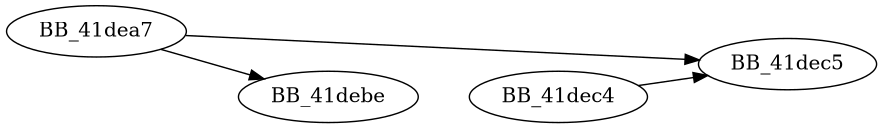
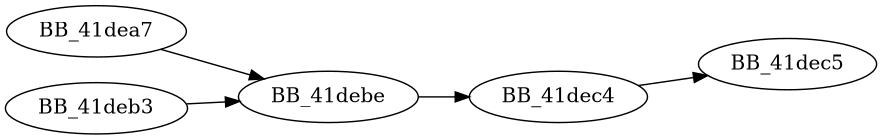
edge "BB_41dea7" -> "BB_41dec5": removed
edge "BB_41debe" -> "BB_41dec4": added
node "BB_41deb3": added
